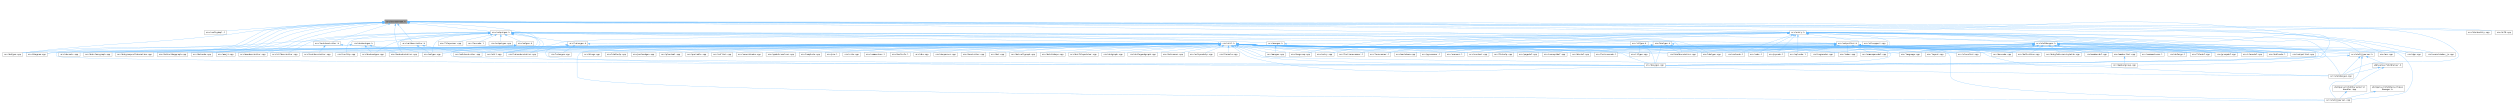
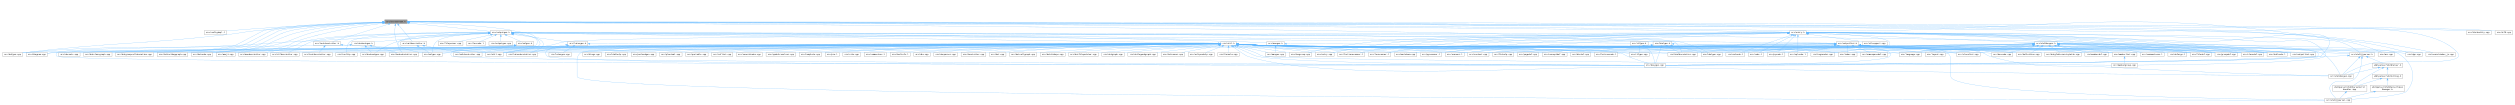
node "vhdlparser/vhdlstring.h": added
